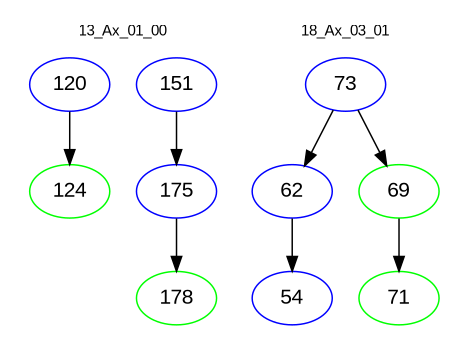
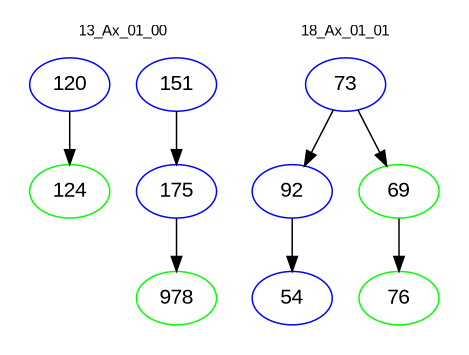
cluster "18_Ax_03_01": label "18_Ax_03_01" -> "18_Ax_01_01"
node "62": label "62" -> "92"
node "178": label "178" -> "978"
node "71": label "71" -> "76"
